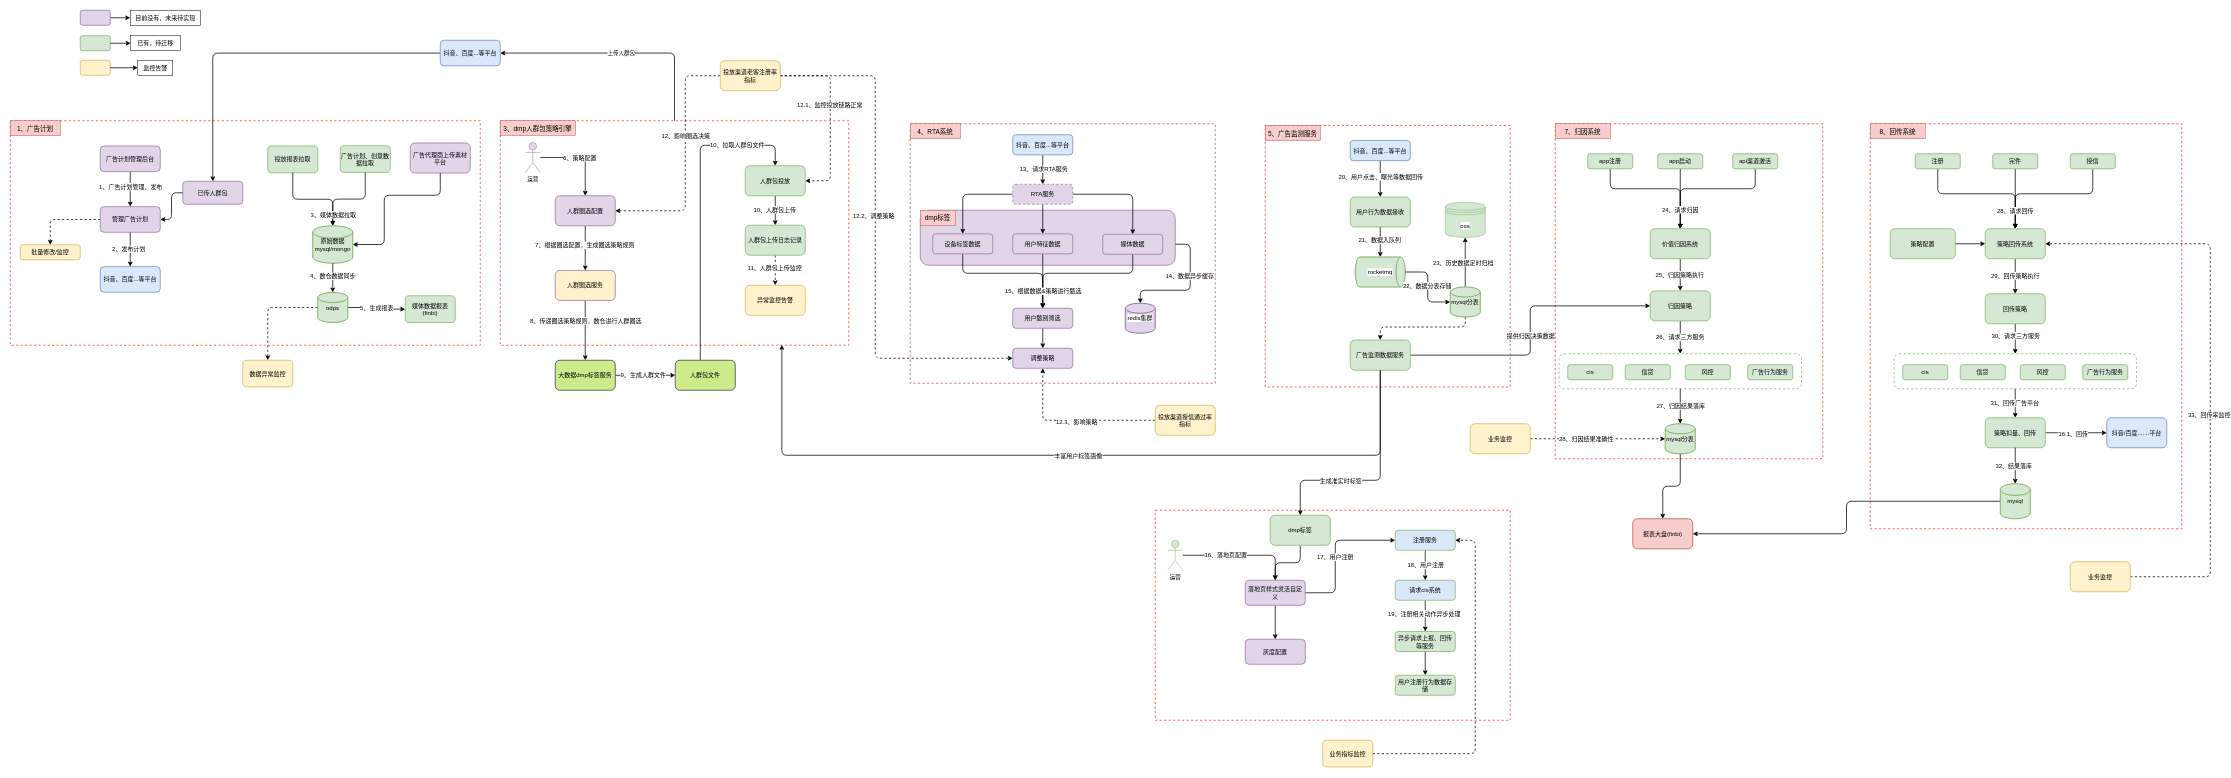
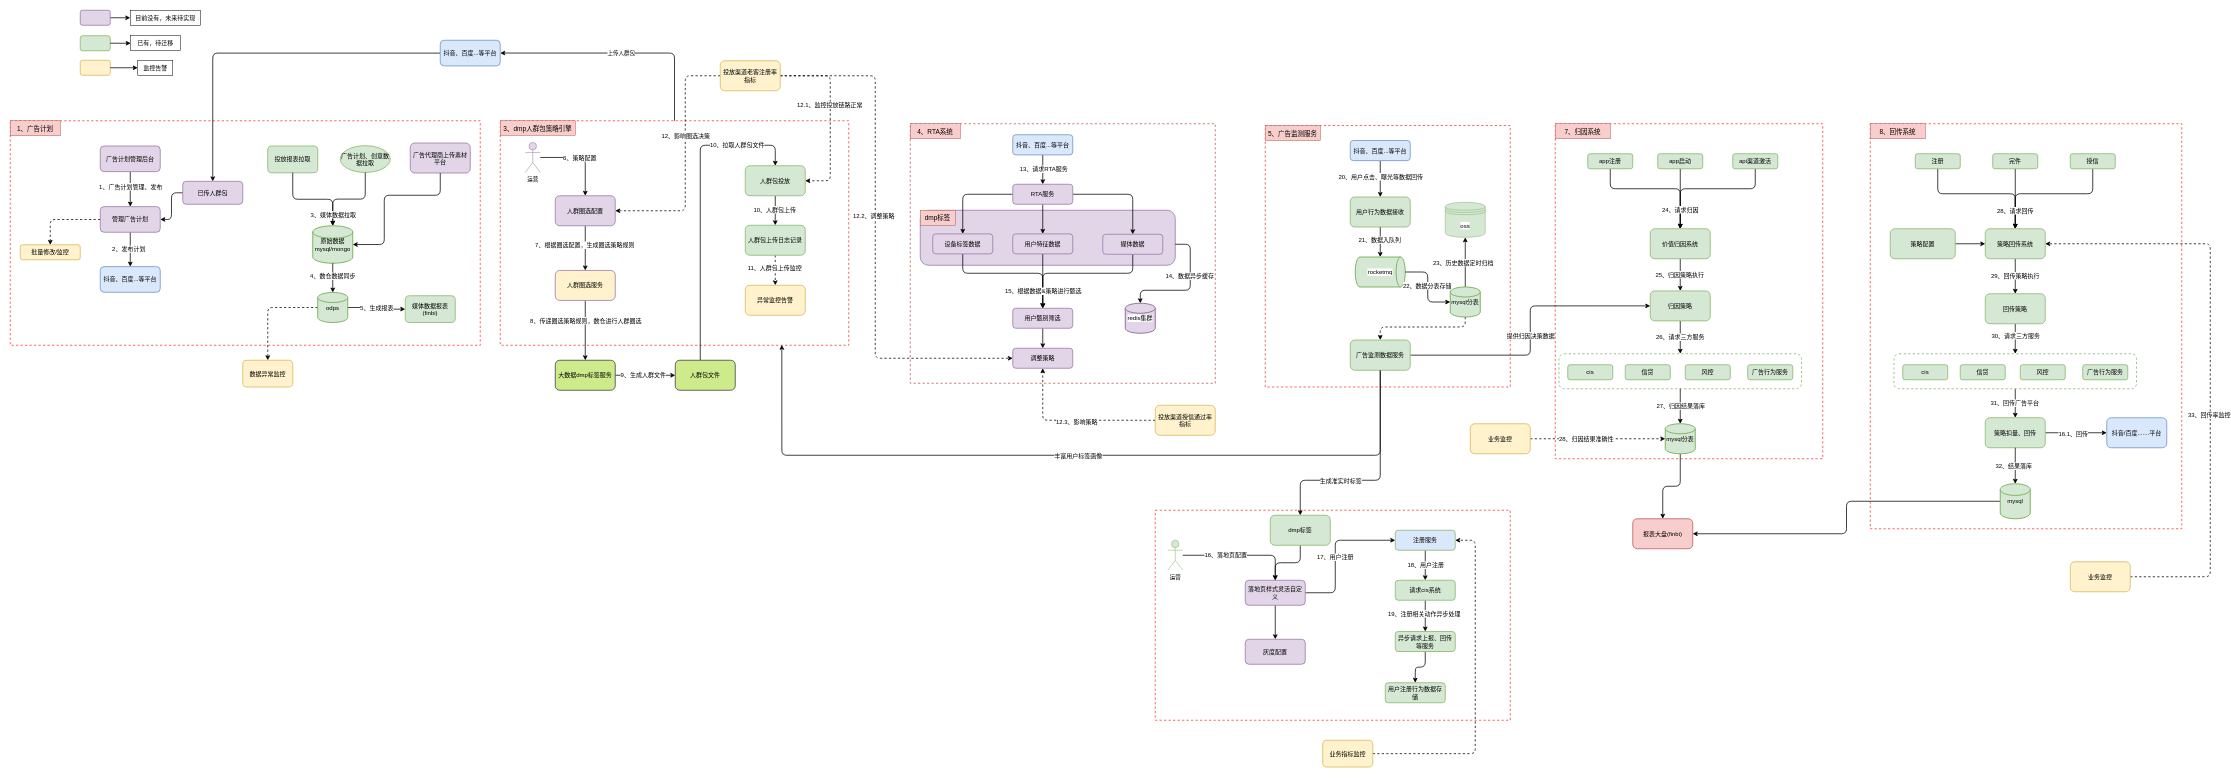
node "广告计划、创意数据拉取": shape rounded rectangle -> ellipse
node "RTA服务": style dashed -> solid
node "请求cis系统": fillcolor #dae8fc -> #d5e8d4
node "用户注册行为数据存储": moved (1425, 685) -> (1415, 693)
